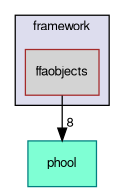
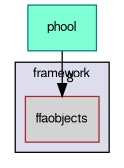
edge "ffaobjects" -> "phool": reversed
